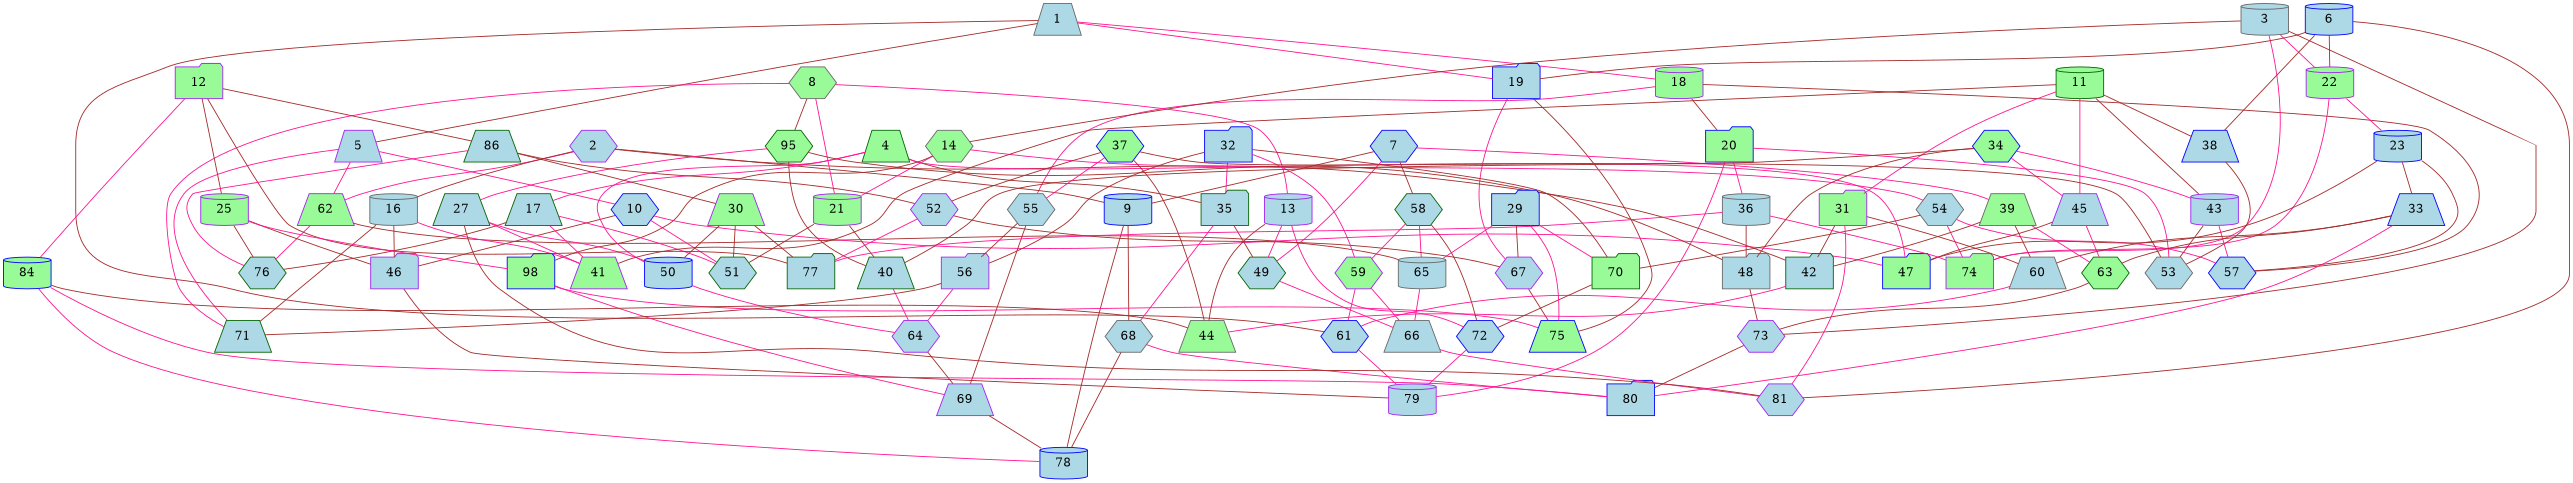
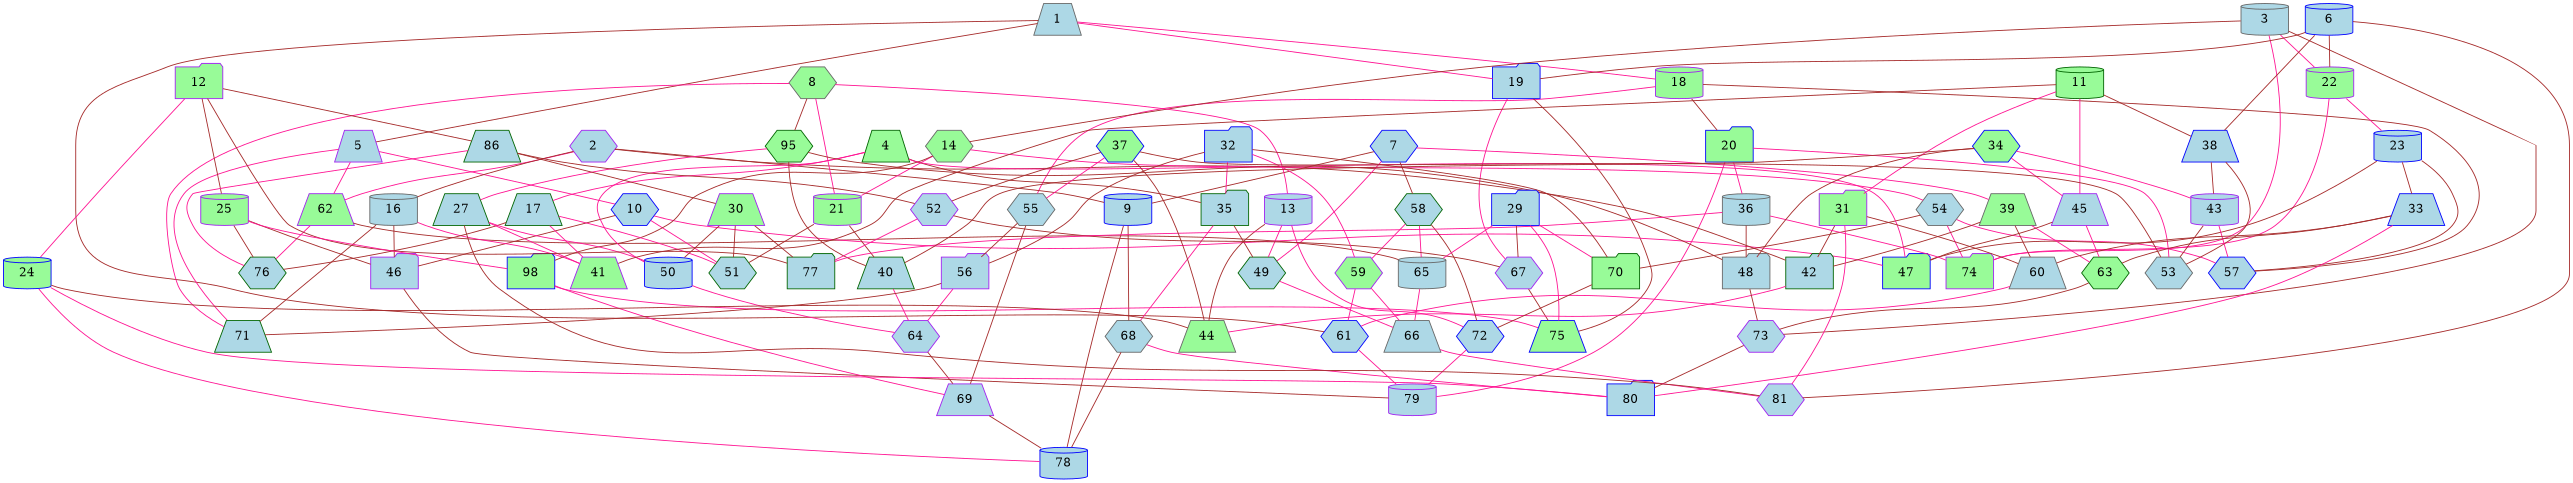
edge "11" -- "43": now "38" -- "43"
node "84": label "84" -> "24"
